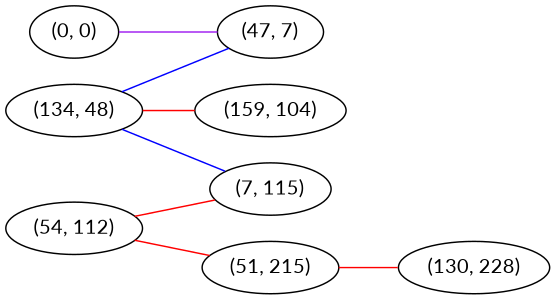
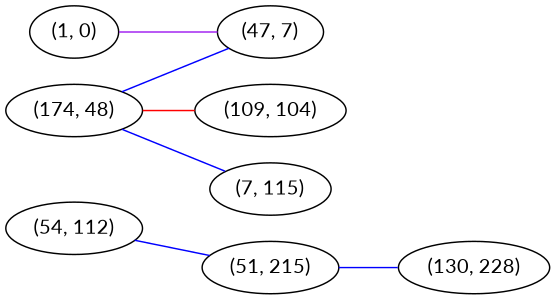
node "(0, 0)": label "(0, 0)" -> "(1, 0)"
node "(134, 48)": label "(134, 48)" -> "(174, 48)"
node "(159, 104)": label "(159, 104)" -> "(109, 104)"
edge "(7, 115)" -- "(54, 112)": removed
edge "(54, 112)" -- "(51, 215)": color red -> blue
edge "(51, 215)" -- "(130, 228)": color red -> blue
